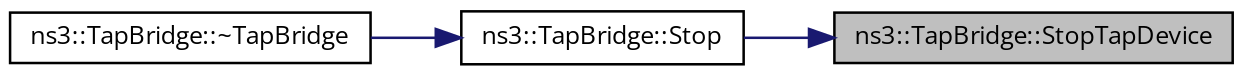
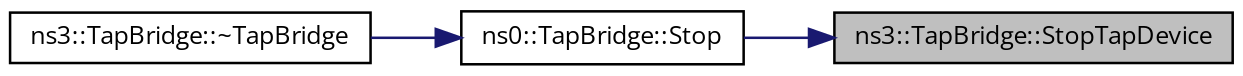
node "ns3::TapBridge::Stop": label "ns3::TapBridge::Stop" -> "ns0::TapBridge::Stop"
